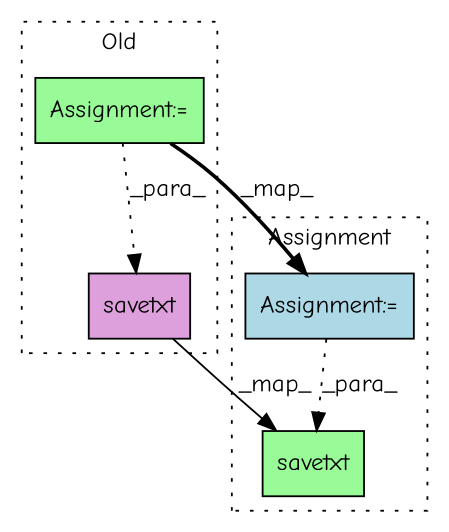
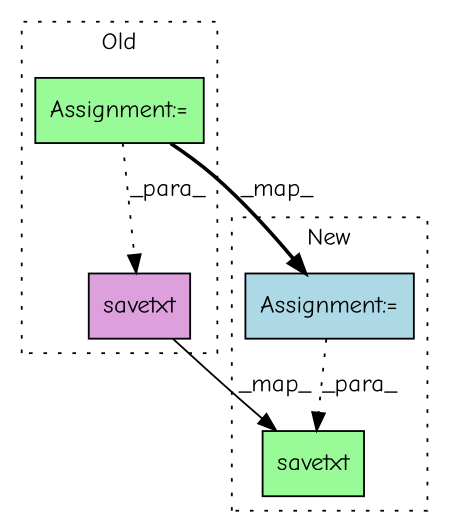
cluster "Assignment": label "Assignment" -> "New"
